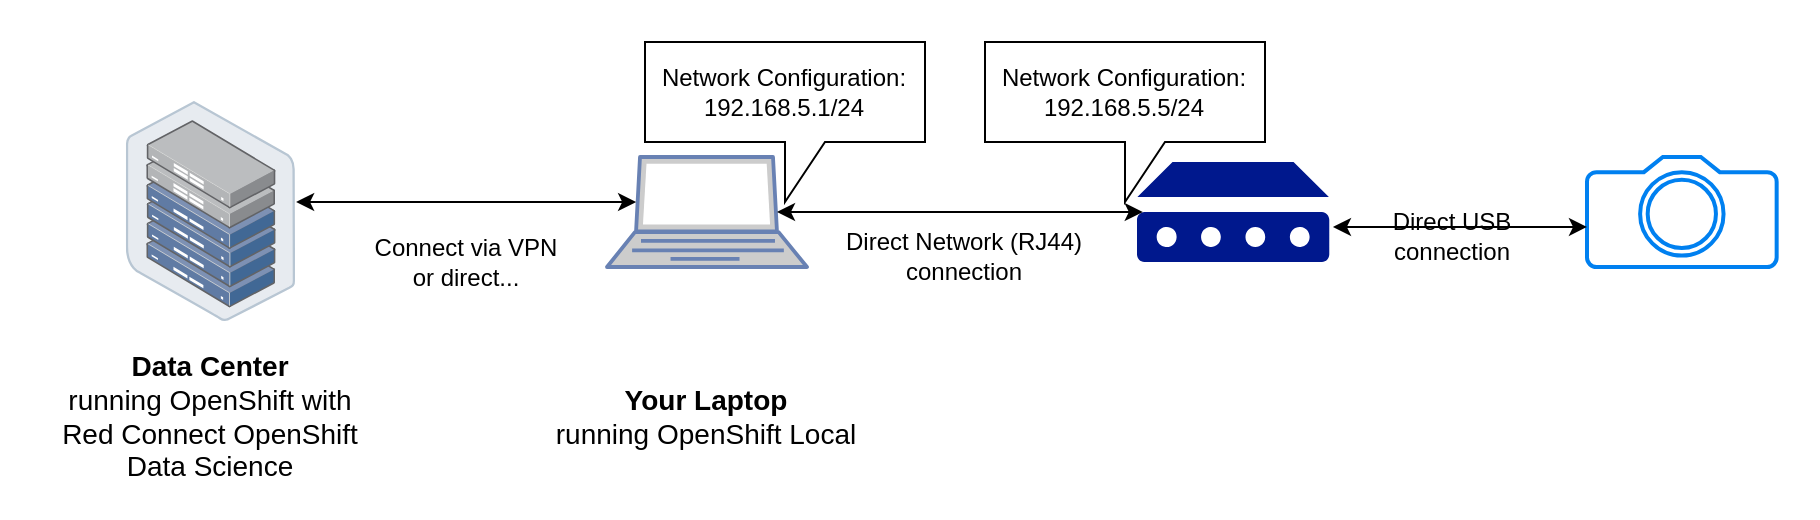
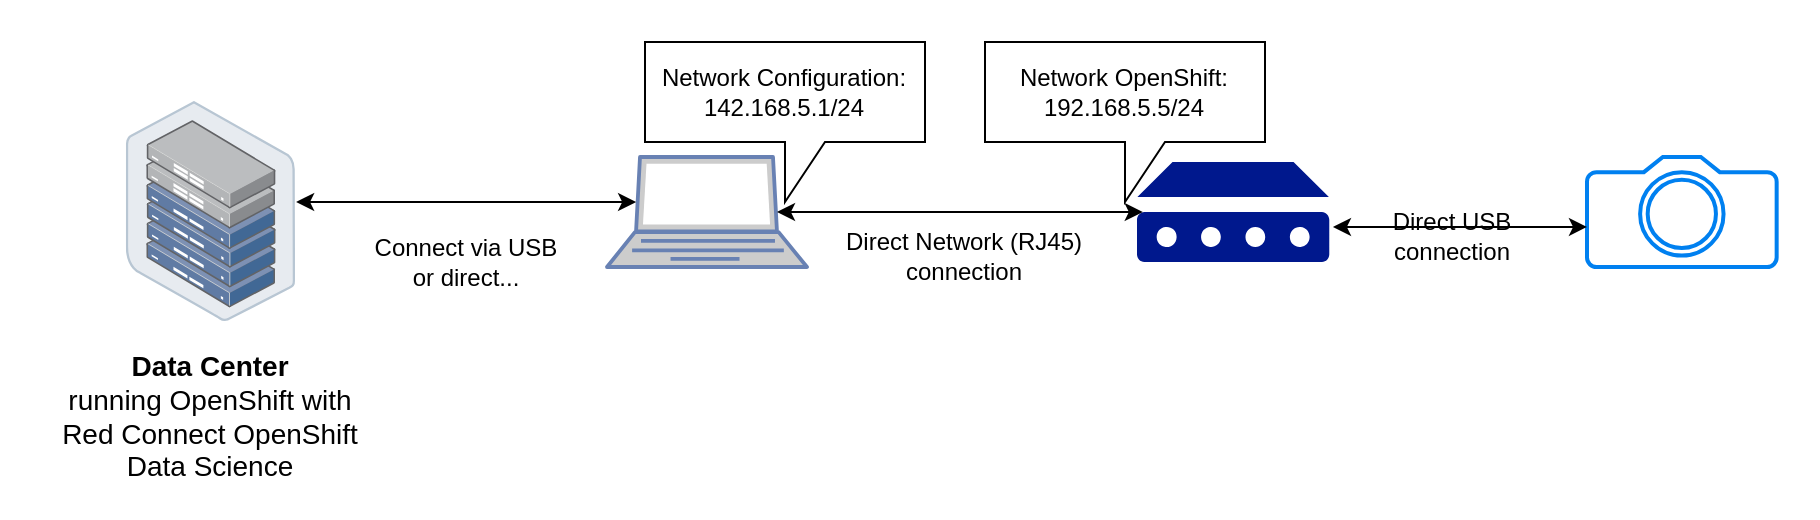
node "Network Configuration: 192.168.5.1/24": label "Network Configuration: 192.168.5.1/24" -> "Network Configuration: 142.168.5.1/24"
node "Network Configuration: 192.168.5.5/24": label "Network Configuration: 192.168.5.5/24" -> "Network OpenShift: 192.168.5.5/24"
node "Direct Network (RJ44) connection": label "Direct Network (RJ44) connection" -> "Direct Network (RJ45) connection"
node "Connect via VPN or direct...": label "Connect via VPN or direct..." -> "Connect via USB or direct..."
node "Your Laptop running OpenShift Local": removed
